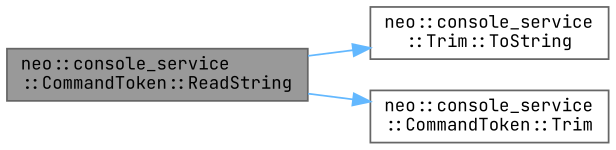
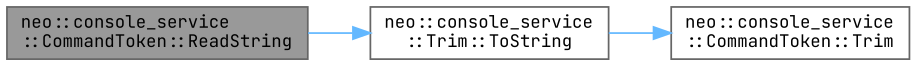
edge "neo::console_service ::CommandToken::ReadString" -> "neo::console_service ::CommandToken::Trim": now "neo::console_service ::Trim::ToString" -> "neo::console_service ::CommandToken::Trim"
